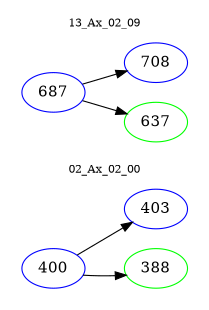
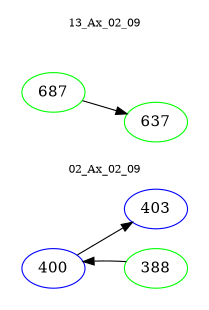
node "708": removed
node "687": color blue -> green
cluster "02_Ax_02_00": label "02_Ax_02_00" -> "02_Ax_02_09"
edge "400" -> "388": reversed
